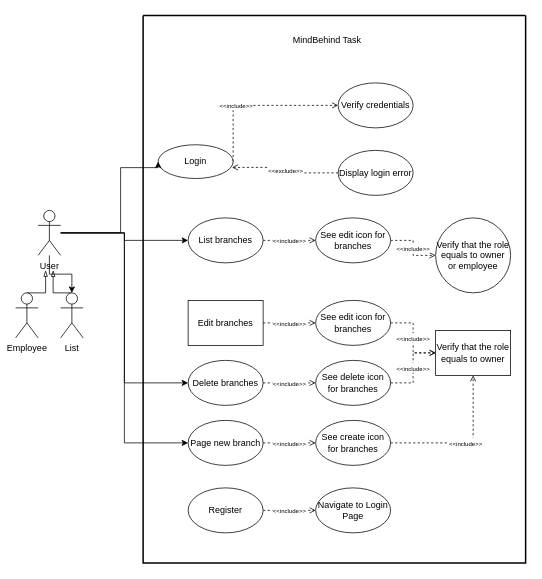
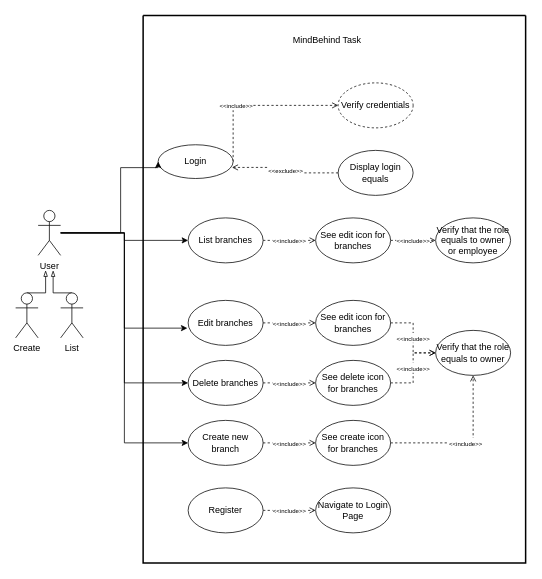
node "Verify credentials": style solid -> dashed
node "Display login error": label "Display login error" -> "Display login equals"
node "Verify that the role equals to owner or employee": size 75x75 -> 75x45
edge "User" -> "List": now "User" -> "Edit branches"
node "Edit branches": shape rectangle -> ellipse
node "Employee": label "Employee" -> "Create"
node "Verify that the role equals to owner": shape rectangle -> ellipse
node "Page new branch": label "Page new branch" -> "Create new branch"
